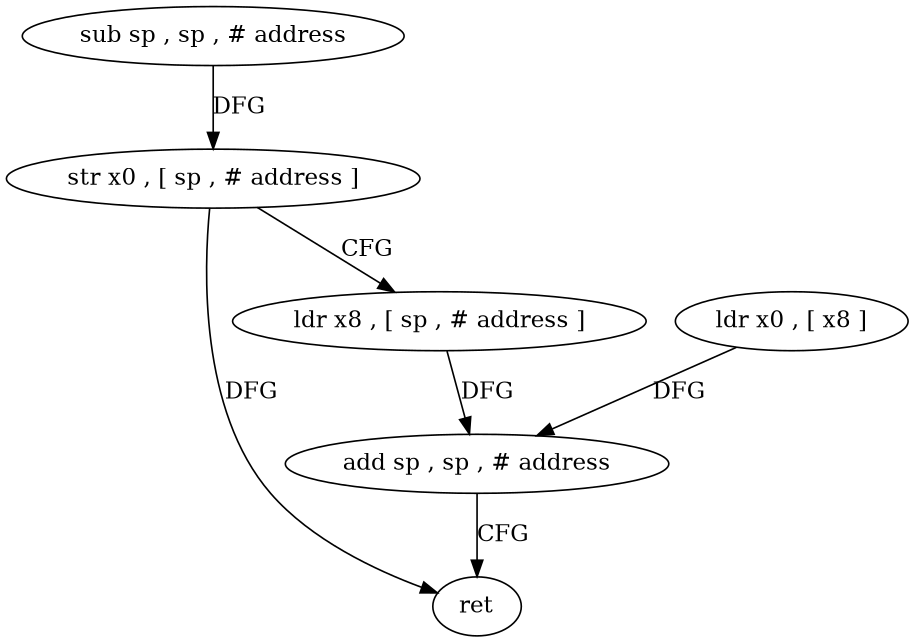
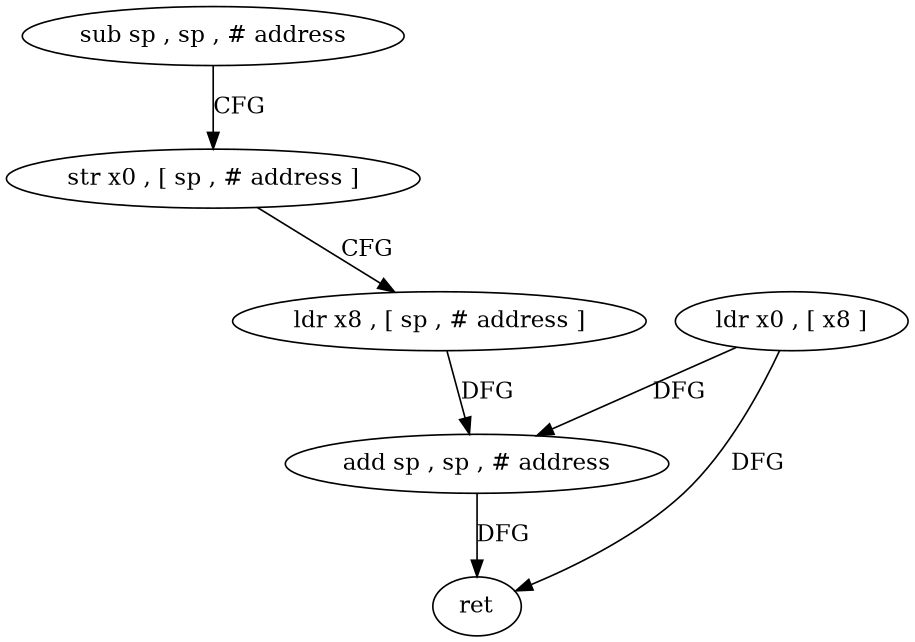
edge "sub sp , sp , # address" -> "str x0 , [ sp , # address ]": label "DFG" -> "CFG"
edge "str x0 , [ sp , # address ]" -> "ret": now "ldr x0 , [ x8 ]" -> "ret"
edge "add sp , sp , # address" -> "ret": label "CFG" -> "DFG"
